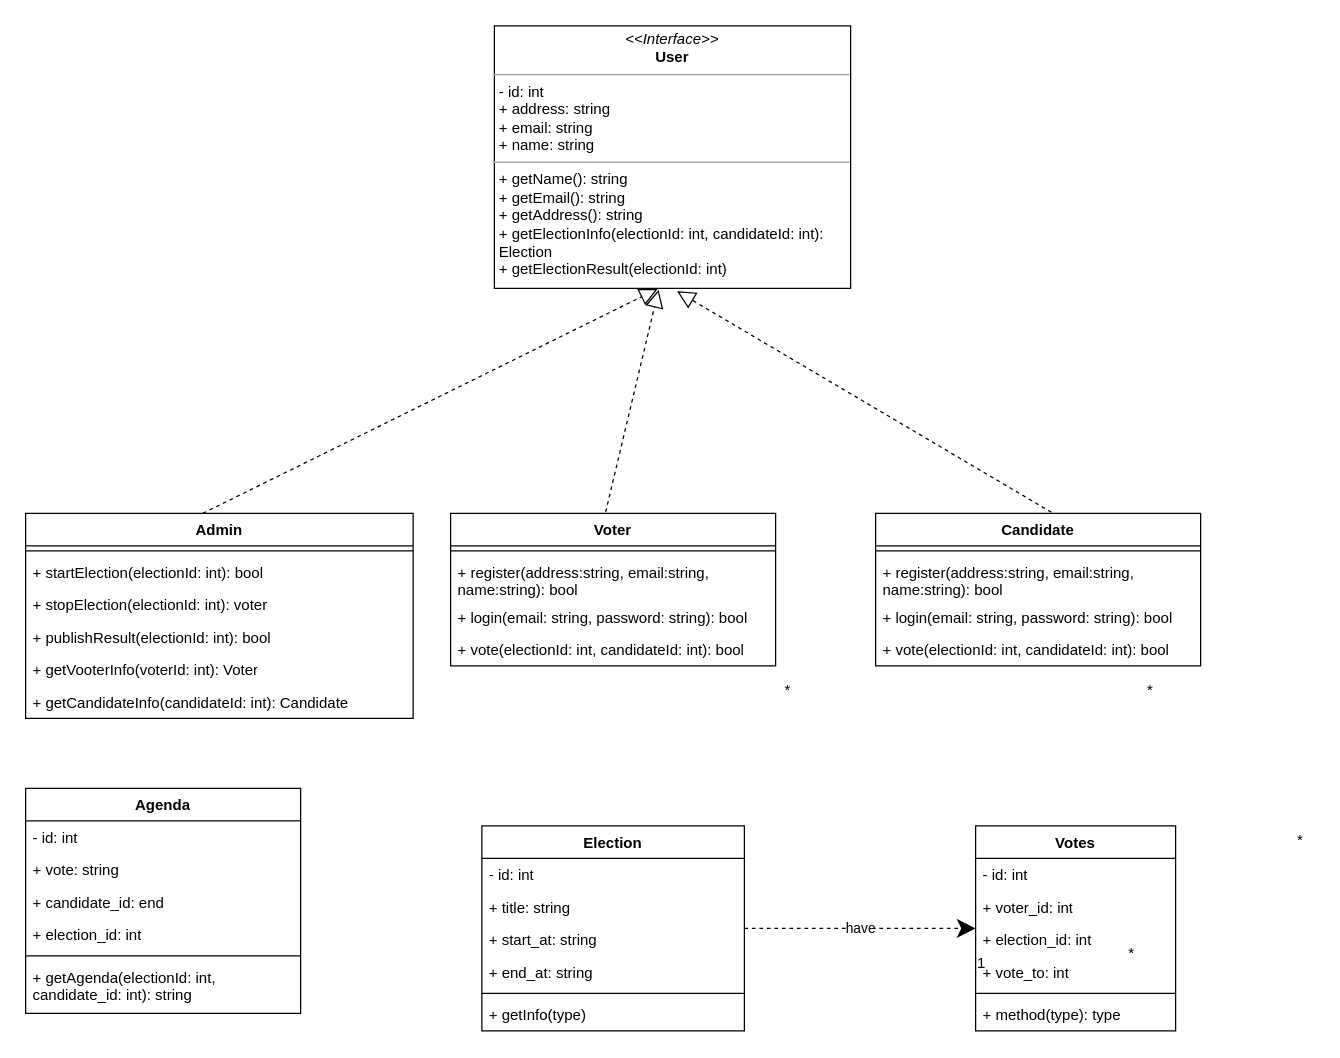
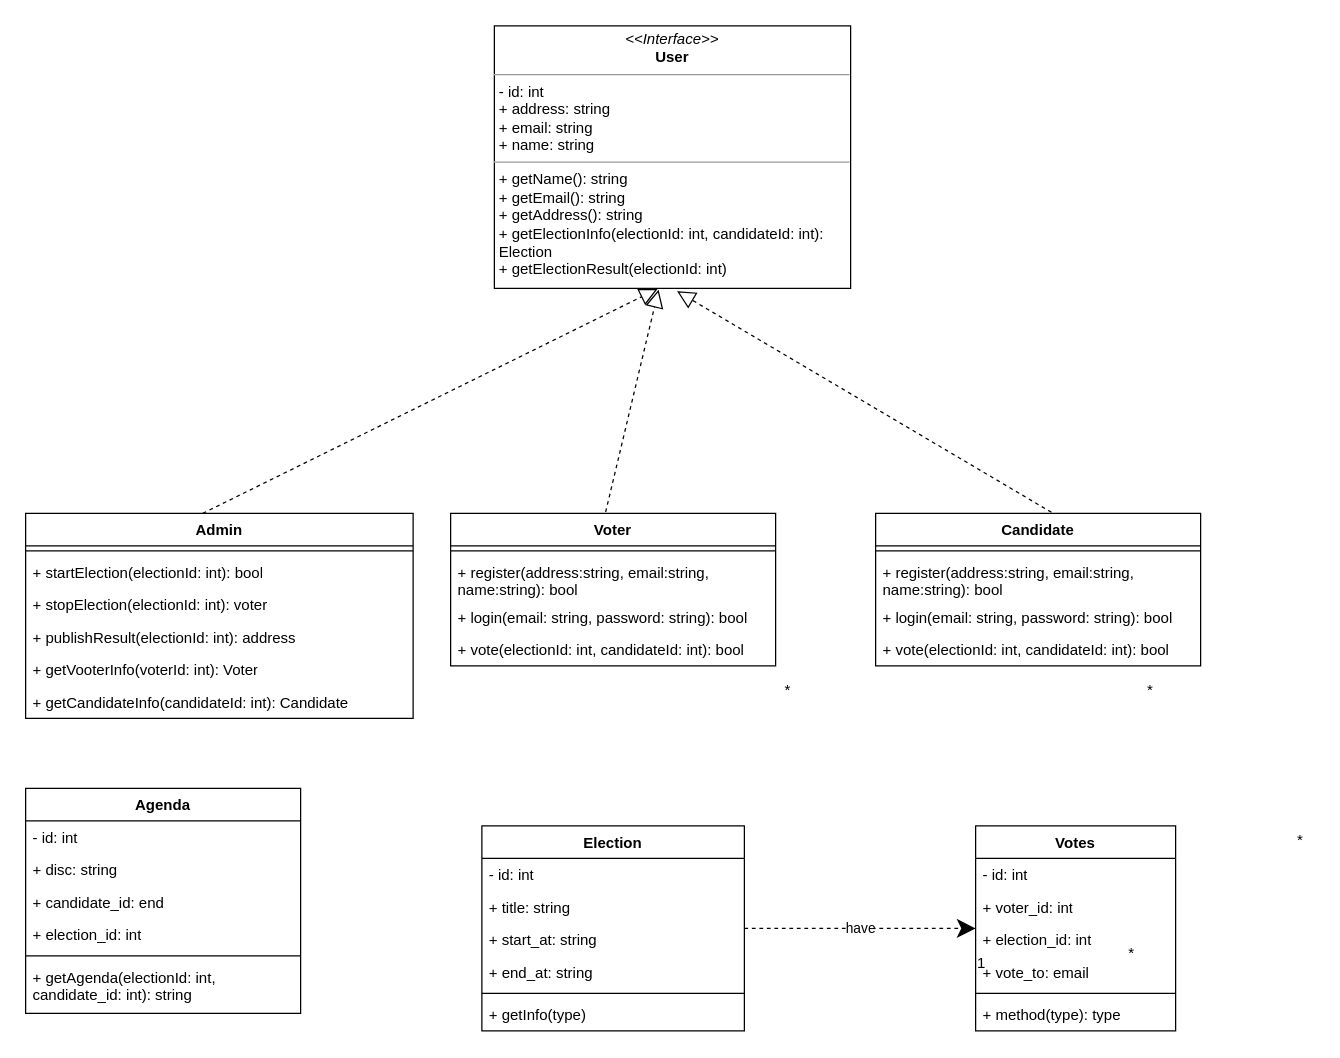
node "+ publishResult(electionId: int): bool": label "+ publishResult(electionId: int): bool" -> "+ publishResult(electionId: int): address"
node "+ vote: string": label "+ vote: string" -> "+ disc: string"
node "+ vote_to: int": label "+ vote_to: int" -> "+ vote_to: email"
